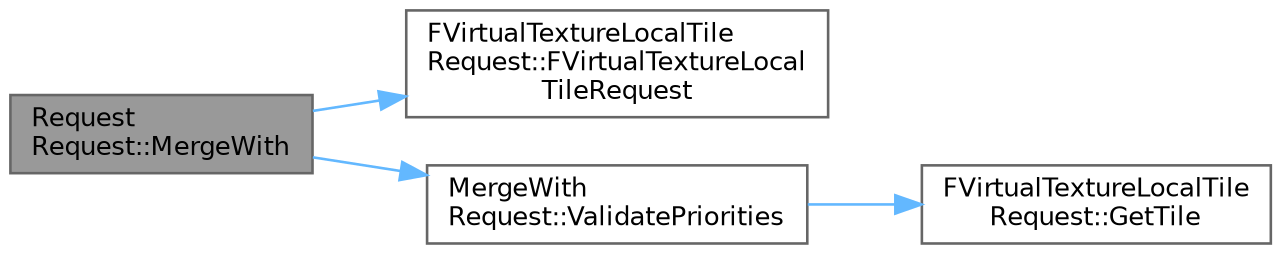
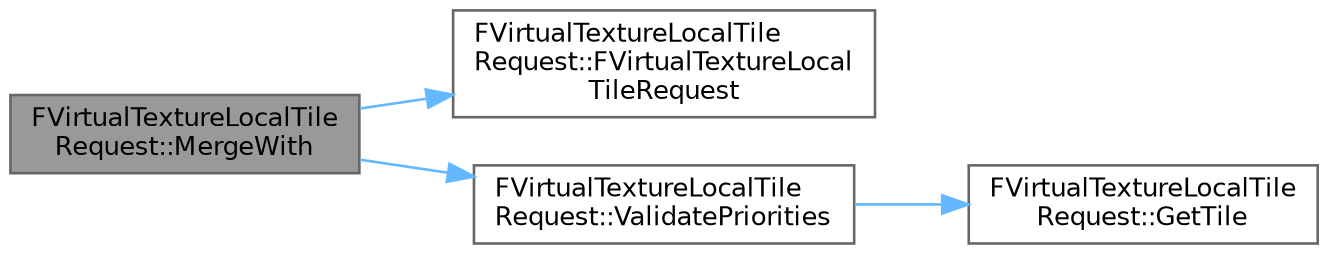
node "Request Request::MergeWith": label "Request Request::MergeWith" -> "FVirtualTextureLocalTile Request::MergeWith"
node "MergeWith Request::ValidatePriorities": label "MergeWith Request::ValidatePriorities" -> "FVirtualTextureLocalTile Request::ValidatePriorities"
